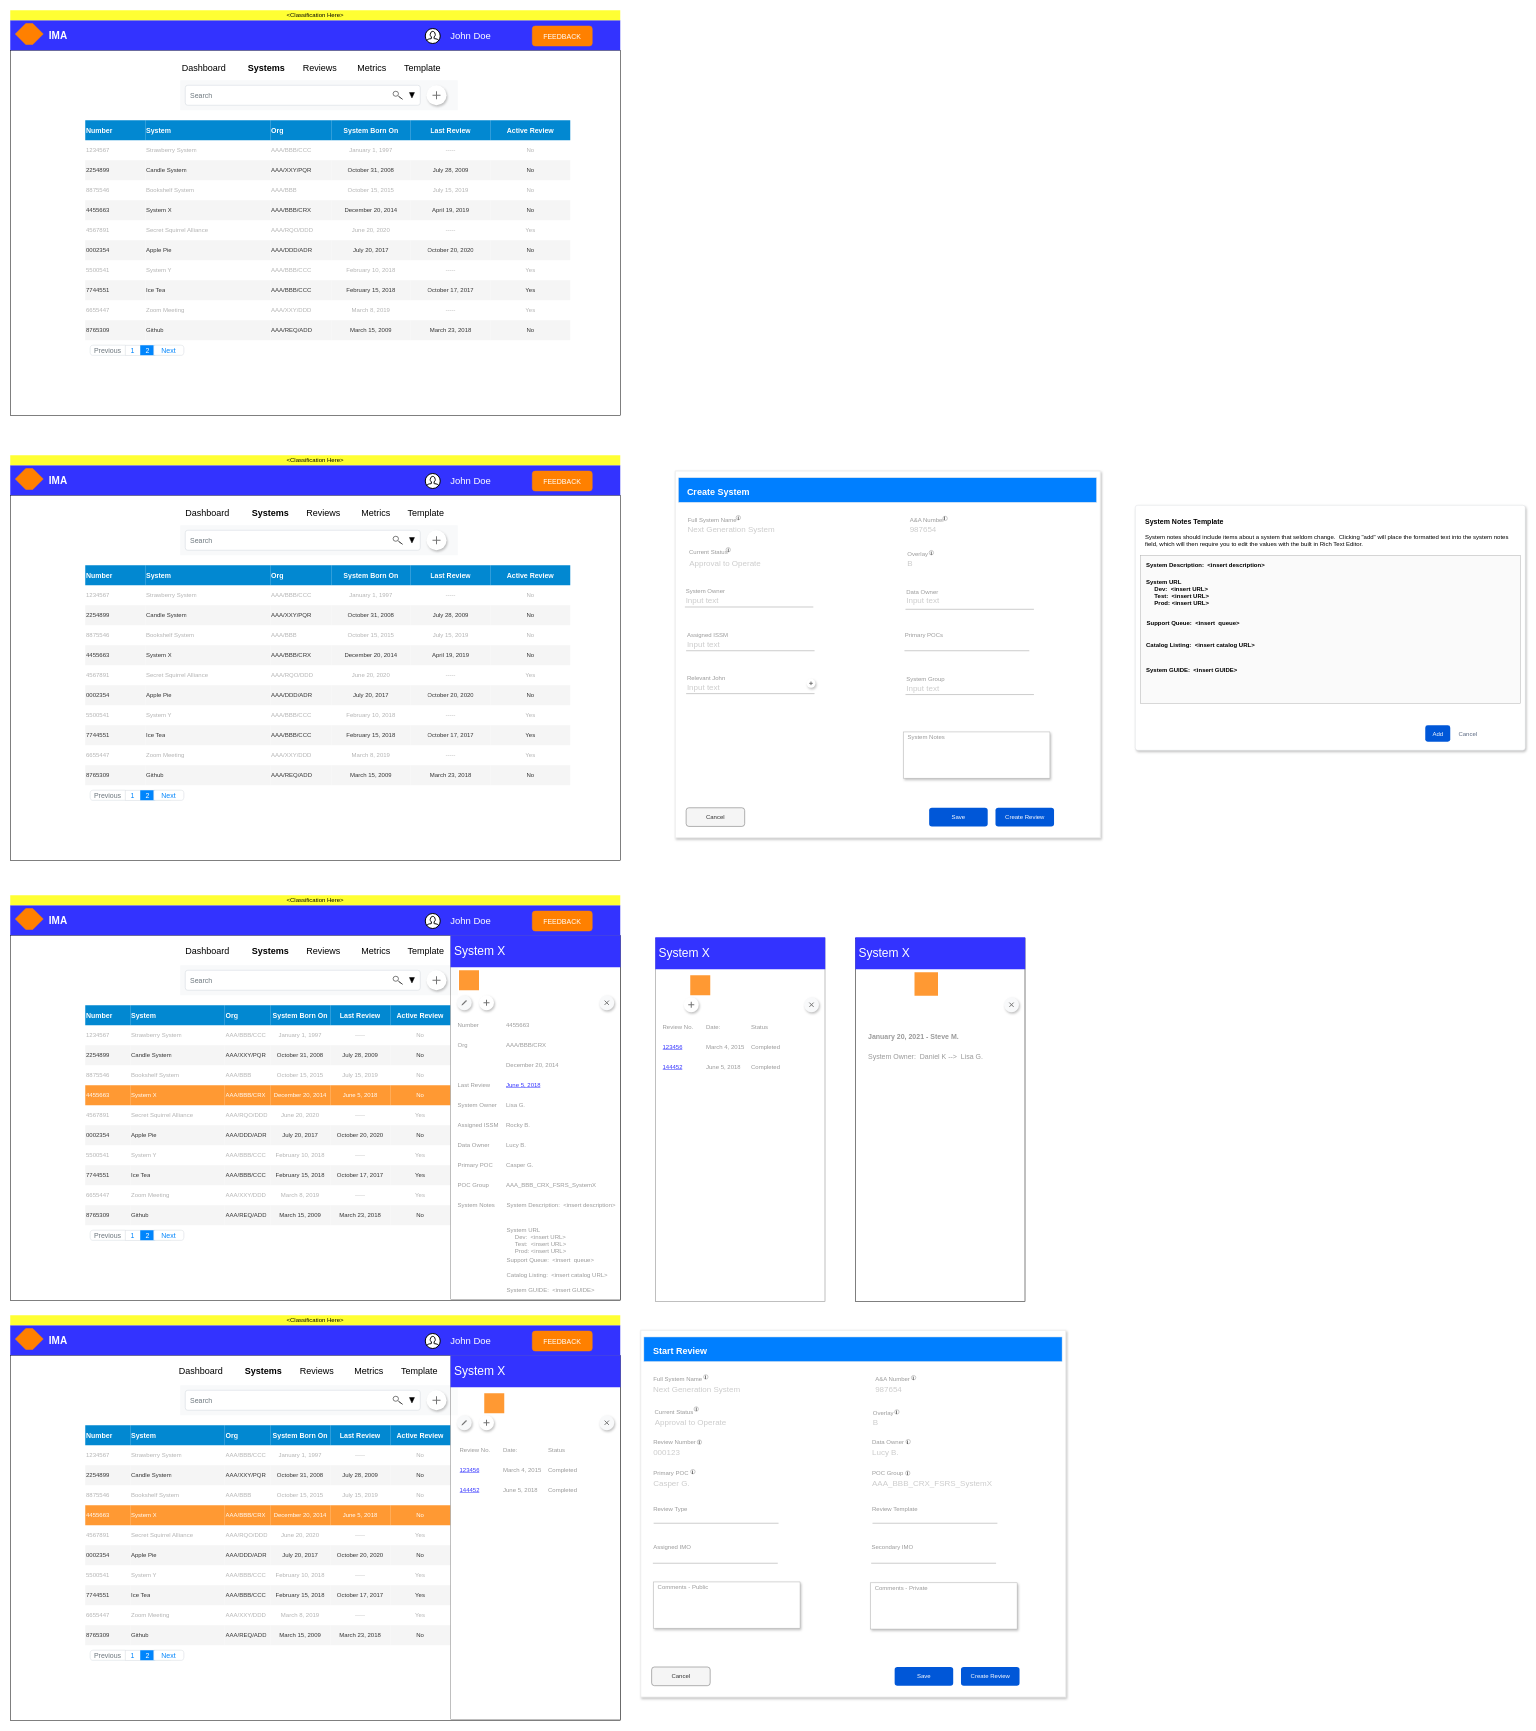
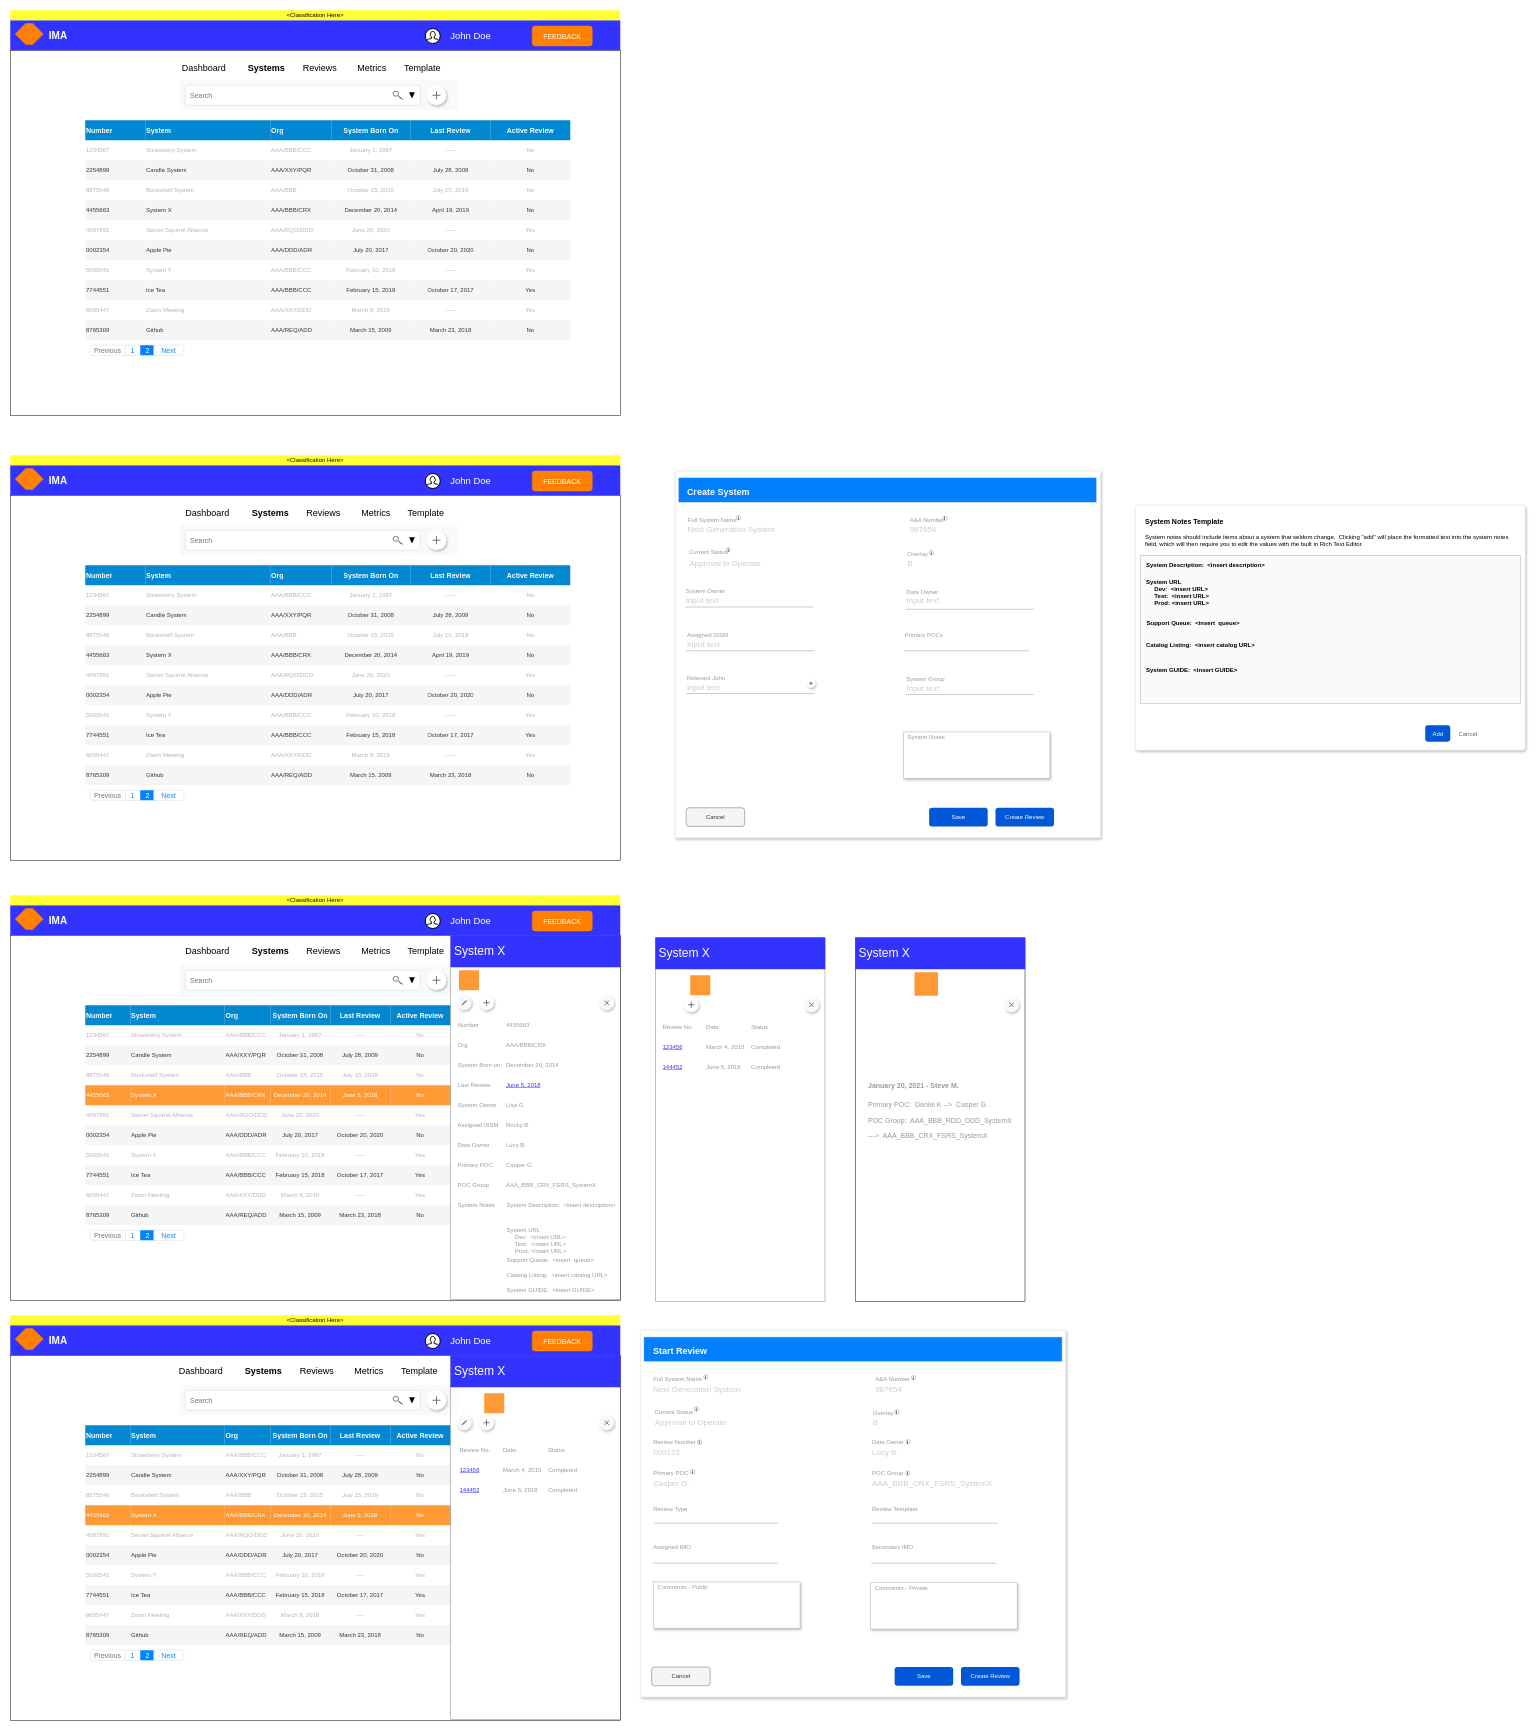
node "January 20, 2021 - Steve M.System Owner: Daniel K --> Lisa G.": removed
node "System Born on:": added
node "January 20, 2021 - Steve M.Primary POC: Daniel K --> Casper G. POC Group: AAA_BBB_RDD_DDD_SystemX ---> AAA_BBB_CRX_FSRS_SystemX": added
